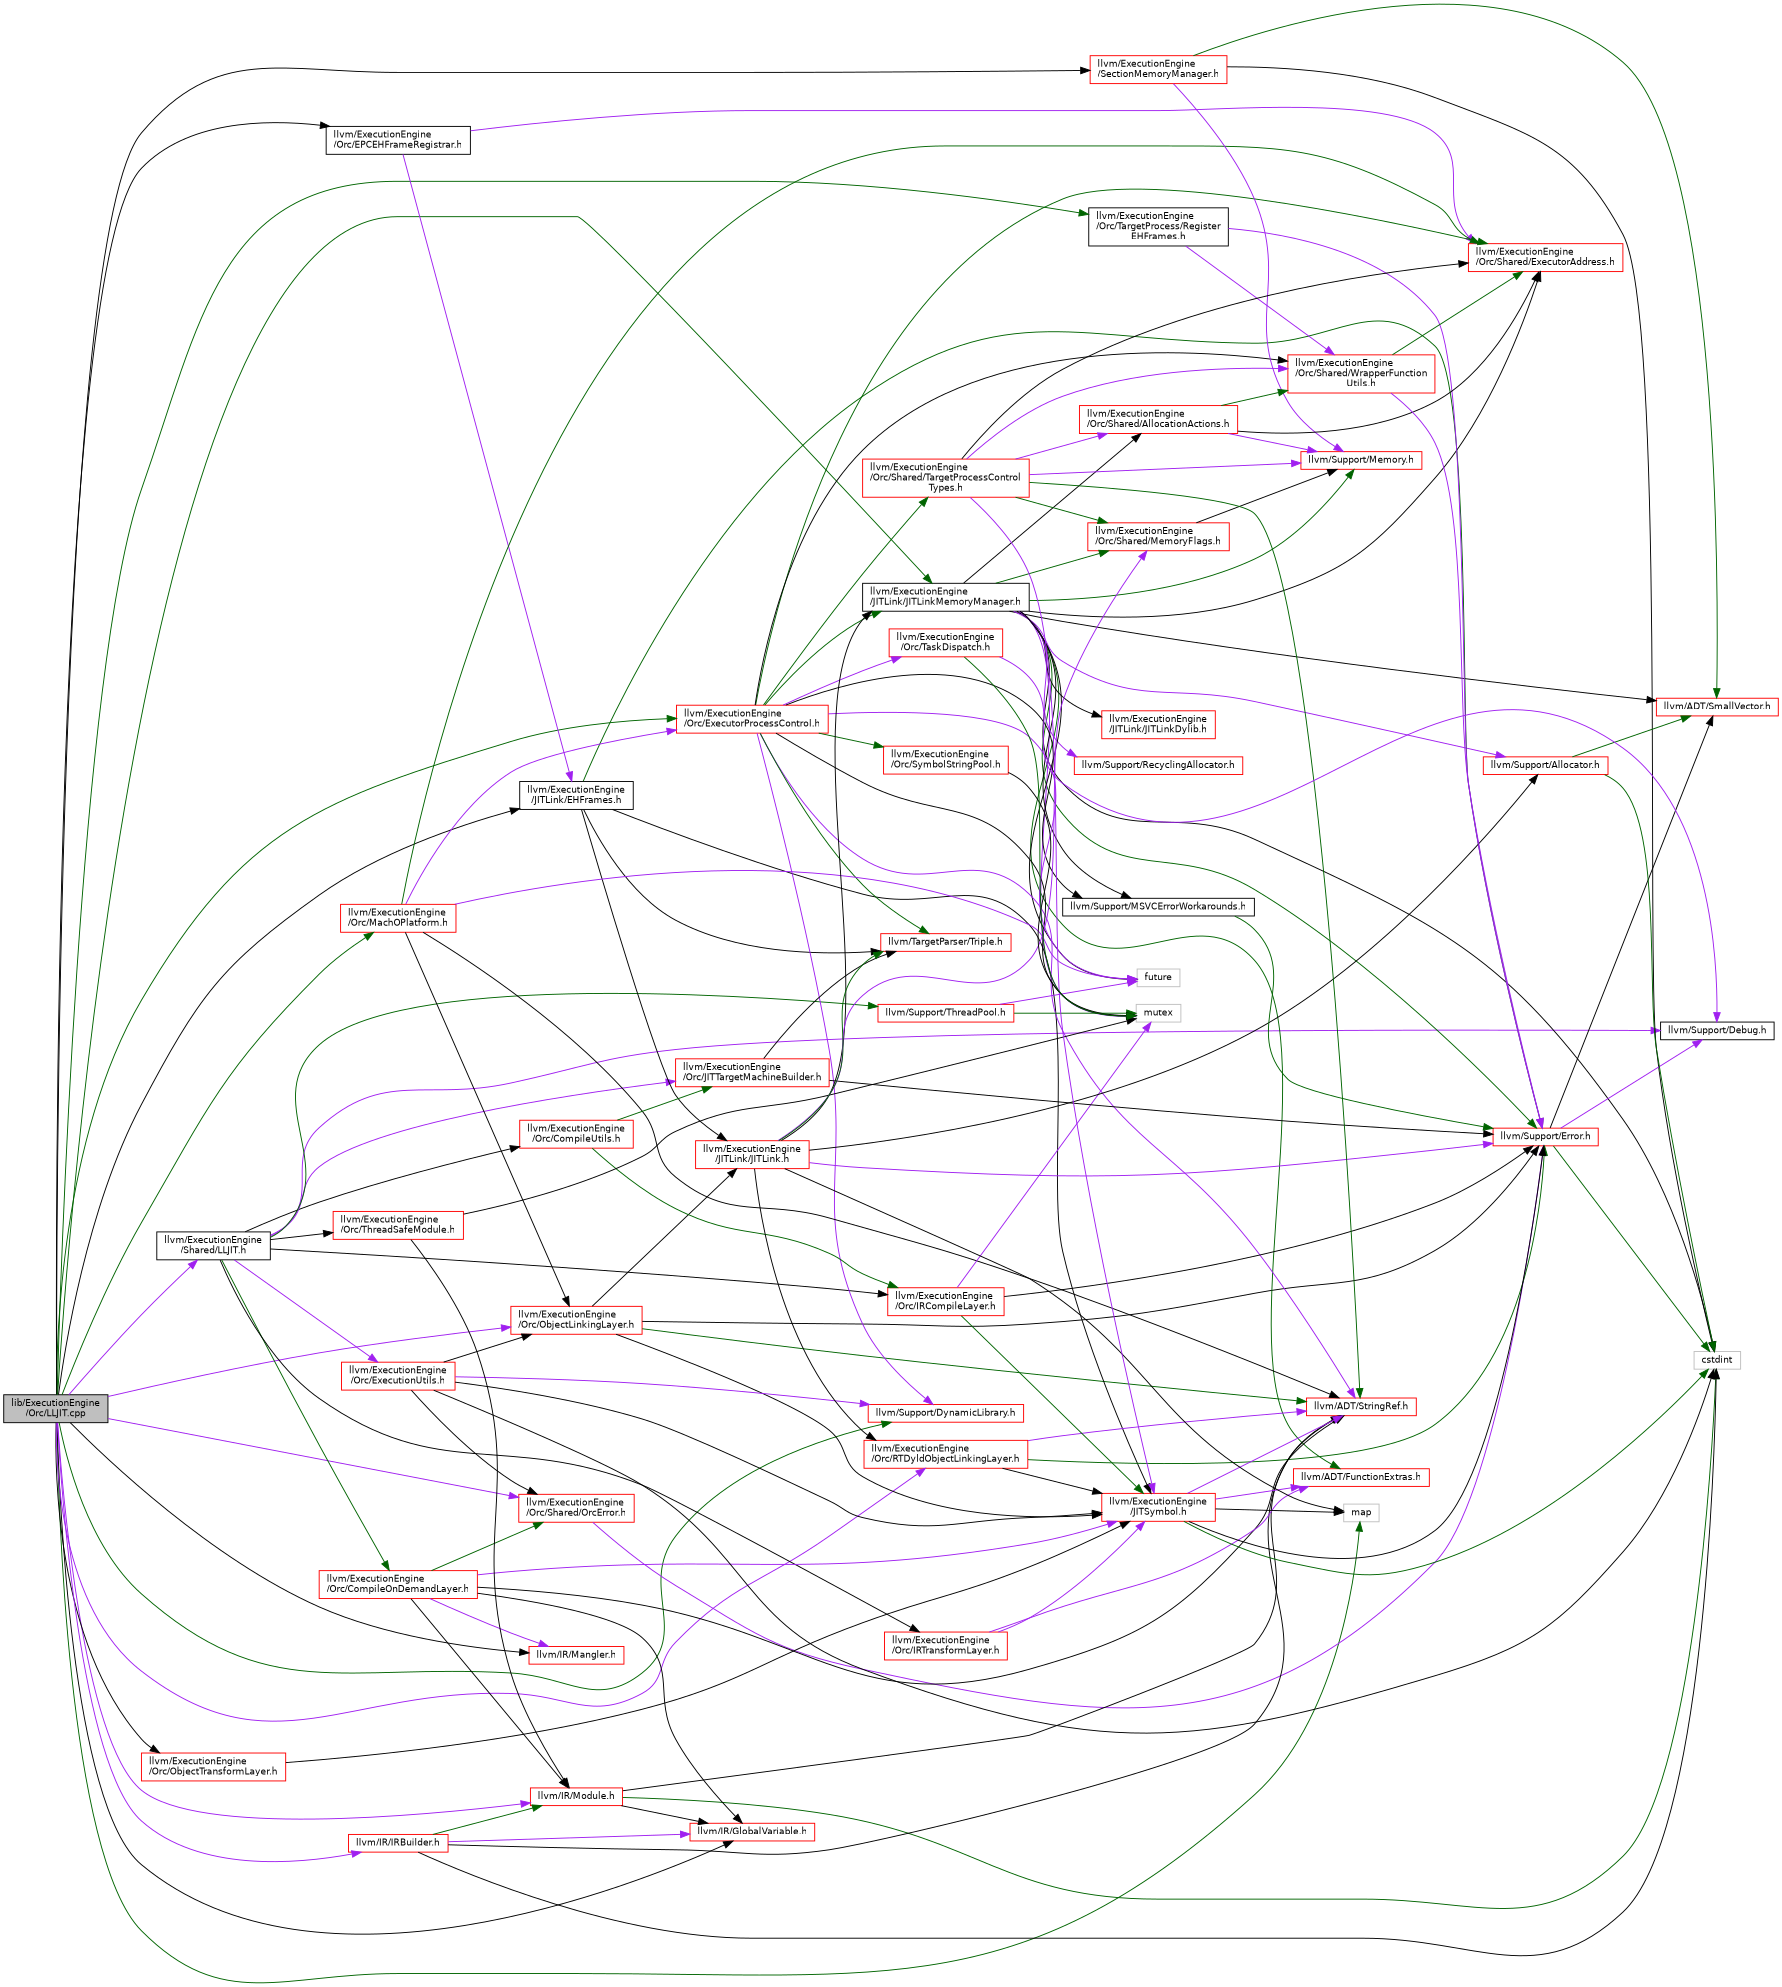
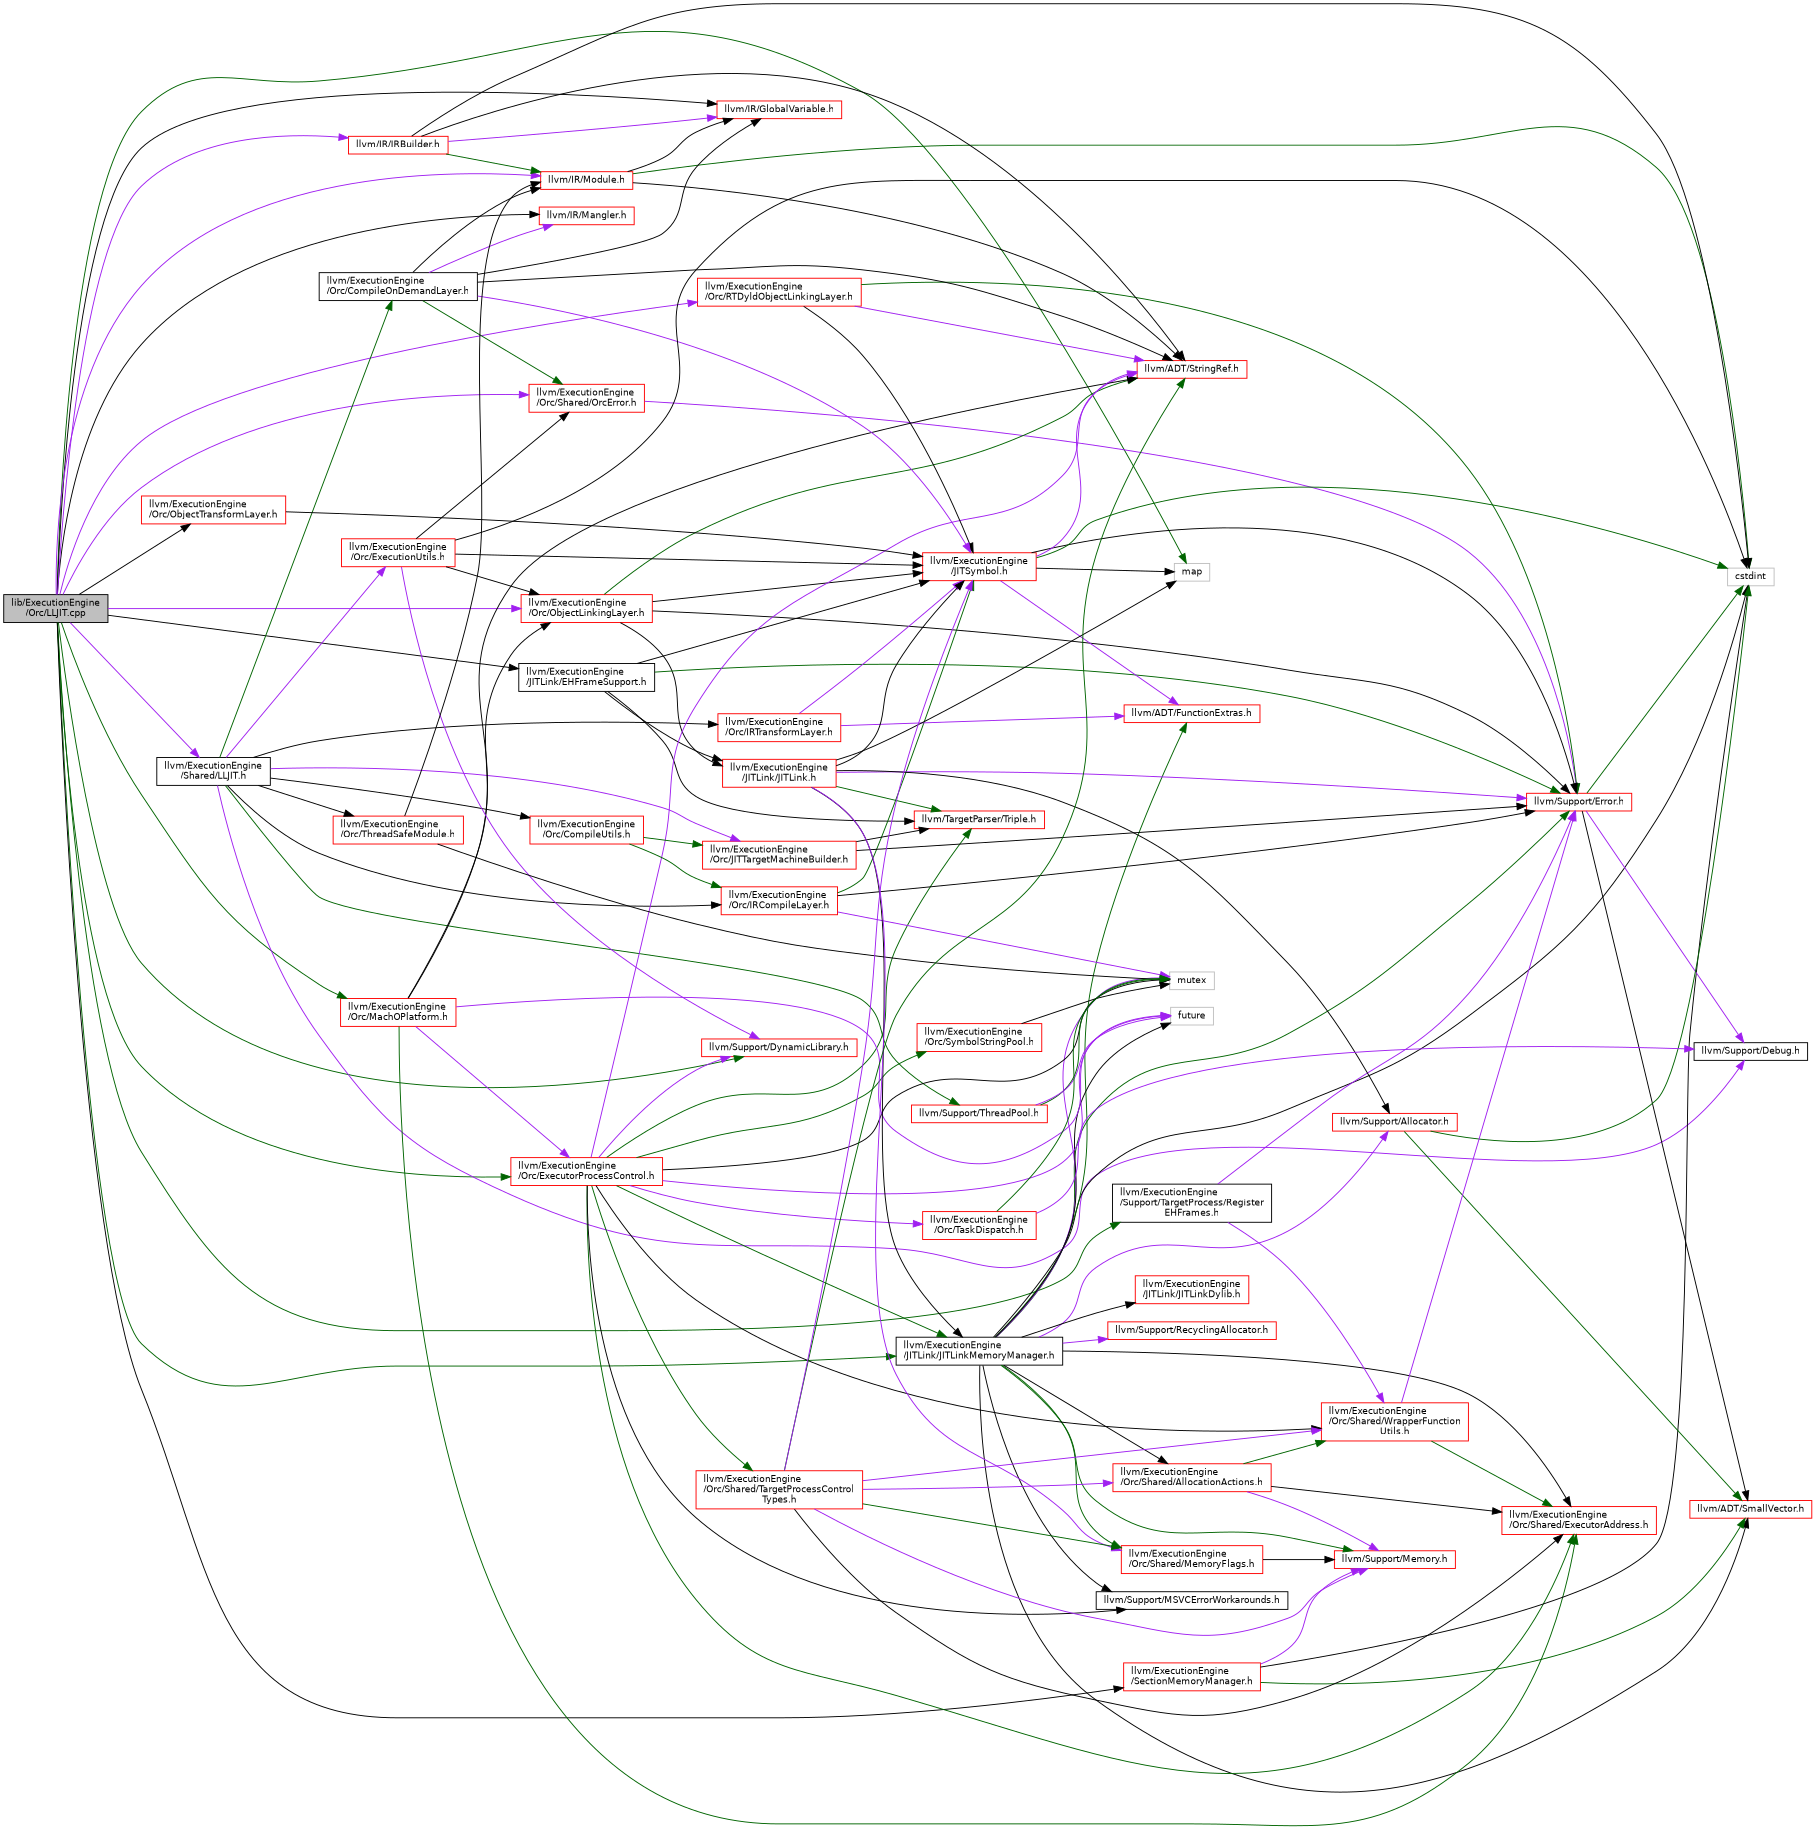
node "llvm/ExecutionEngine /Orc/EPCEHFrameRegistrar.h": removed
node "llvm/ExecutionEngine /Orc/TargetProcess/Register EHFrames.h": label "llvm/ExecutionEngine /Orc/TargetProcess/Register EHFrames.h" -> "llvm/ExecutionEngine /Support/TargetProcess/Register EHFrames.h"
node "llvm/ExecutionEngine /JITLink/EHFrames.h": label "llvm/ExecutionEngine /JITLink/EHFrames.h" -> "llvm/ExecutionEngine /JITLink/EHFrameSupport.h"
edge "llvm/Support/MSVCErrorWorkarounds.h" -> "llvm/Support/Error.h": removed
edge "llvm/ExecutionEngine /JITLink/JITLink.h" -> "llvm/ExecutionEngine /Orc/RTDyldObjectLinkingLayer.h": now "llvm/ExecutionEngine /JITLink/JITLink.h" -> "llvm/ExecutionEngine /JITSymbol.h"
node "llvm/ExecutionEngine /Orc/CompileOnDemandLayer.h": color red -> black
